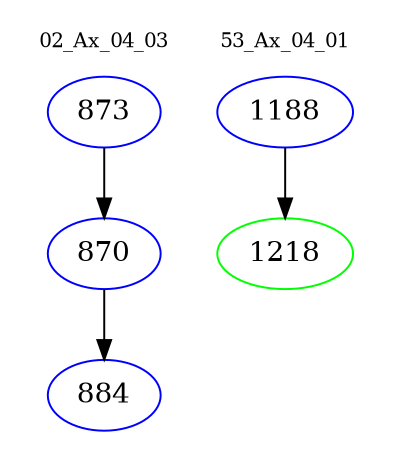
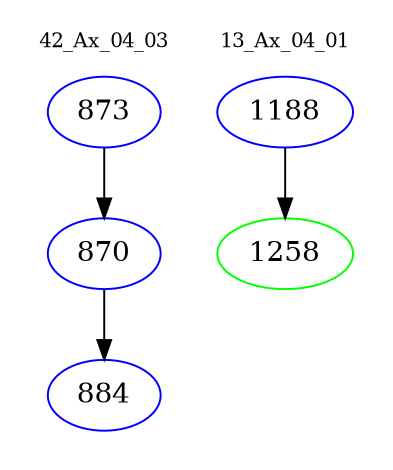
cluster "02_Ax_04_03": label "02_Ax_04_03" -> "42_Ax_04_03"
cluster "53_Ax_04_01": label "53_Ax_04_01" -> "13_Ax_04_01"
node "1218": label "1218" -> "1258"
